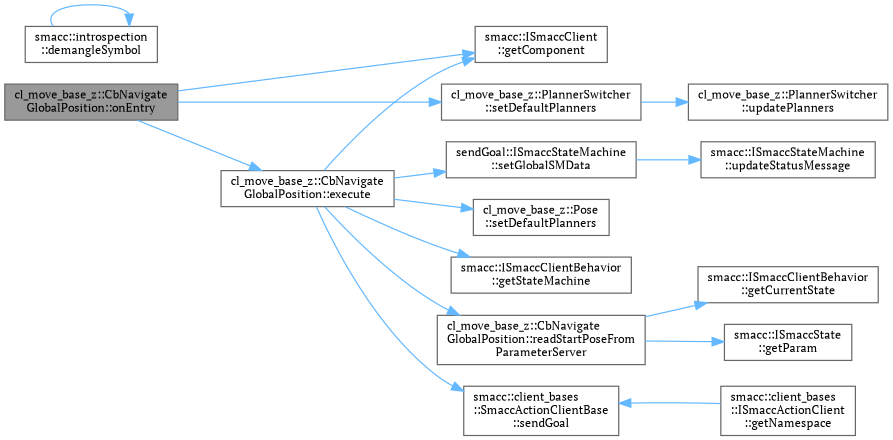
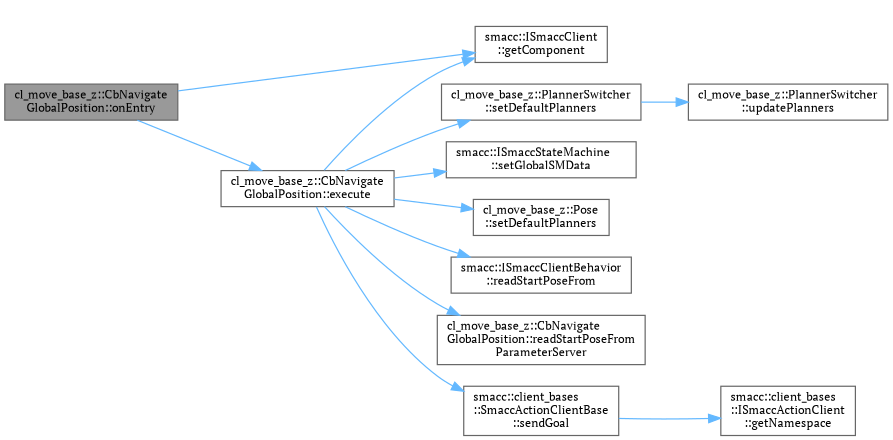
node "smacc::introspection ::demangleSymbol": removed
edge "cl_move_base_z::CbNavigate GlobalPosition::onEntry" -> "cl_move_base_z::PlannerSwitcher ::setDefaultPlanners": now "cl_move_base_z::CbNavigate GlobalPosition::execute" -> "cl_move_base_z::PlannerSwitcher ::setDefaultPlanners"
node "sendGoal::ISmaccStateMachine ::setGlobalSMData": label "sendGoal::ISmaccStateMachine ::setGlobalSMData" -> "smacc::ISmaccStateMachine ::setGlobalSMData"
node "smacc::ISmaccStateMachine ::updateStatusMessage": removed
node "smacc::ISmaccClientBehavior ::getStateMachine": label "smacc::ISmaccClientBehavior ::getStateMachine" -> "smacc::ISmaccClientBehavior ::readStartPoseFrom"
node "smacc::ISmaccClientBehavior ::getCurrentState": removed
node "smacc::ISmaccState ::getParam": removed
edge "smacc::client_bases ::ISmaccActionClient ::getNamespace" -> "smacc::client_bases ::SmaccActionClientBase ::sendGoal": reversed
